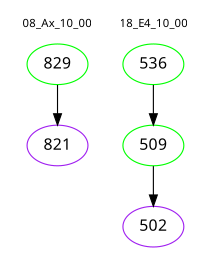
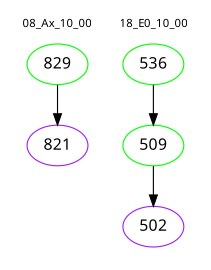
cluster "18_E4_10_00": label "18_E4_10_00" -> "18_E0_10_00"
